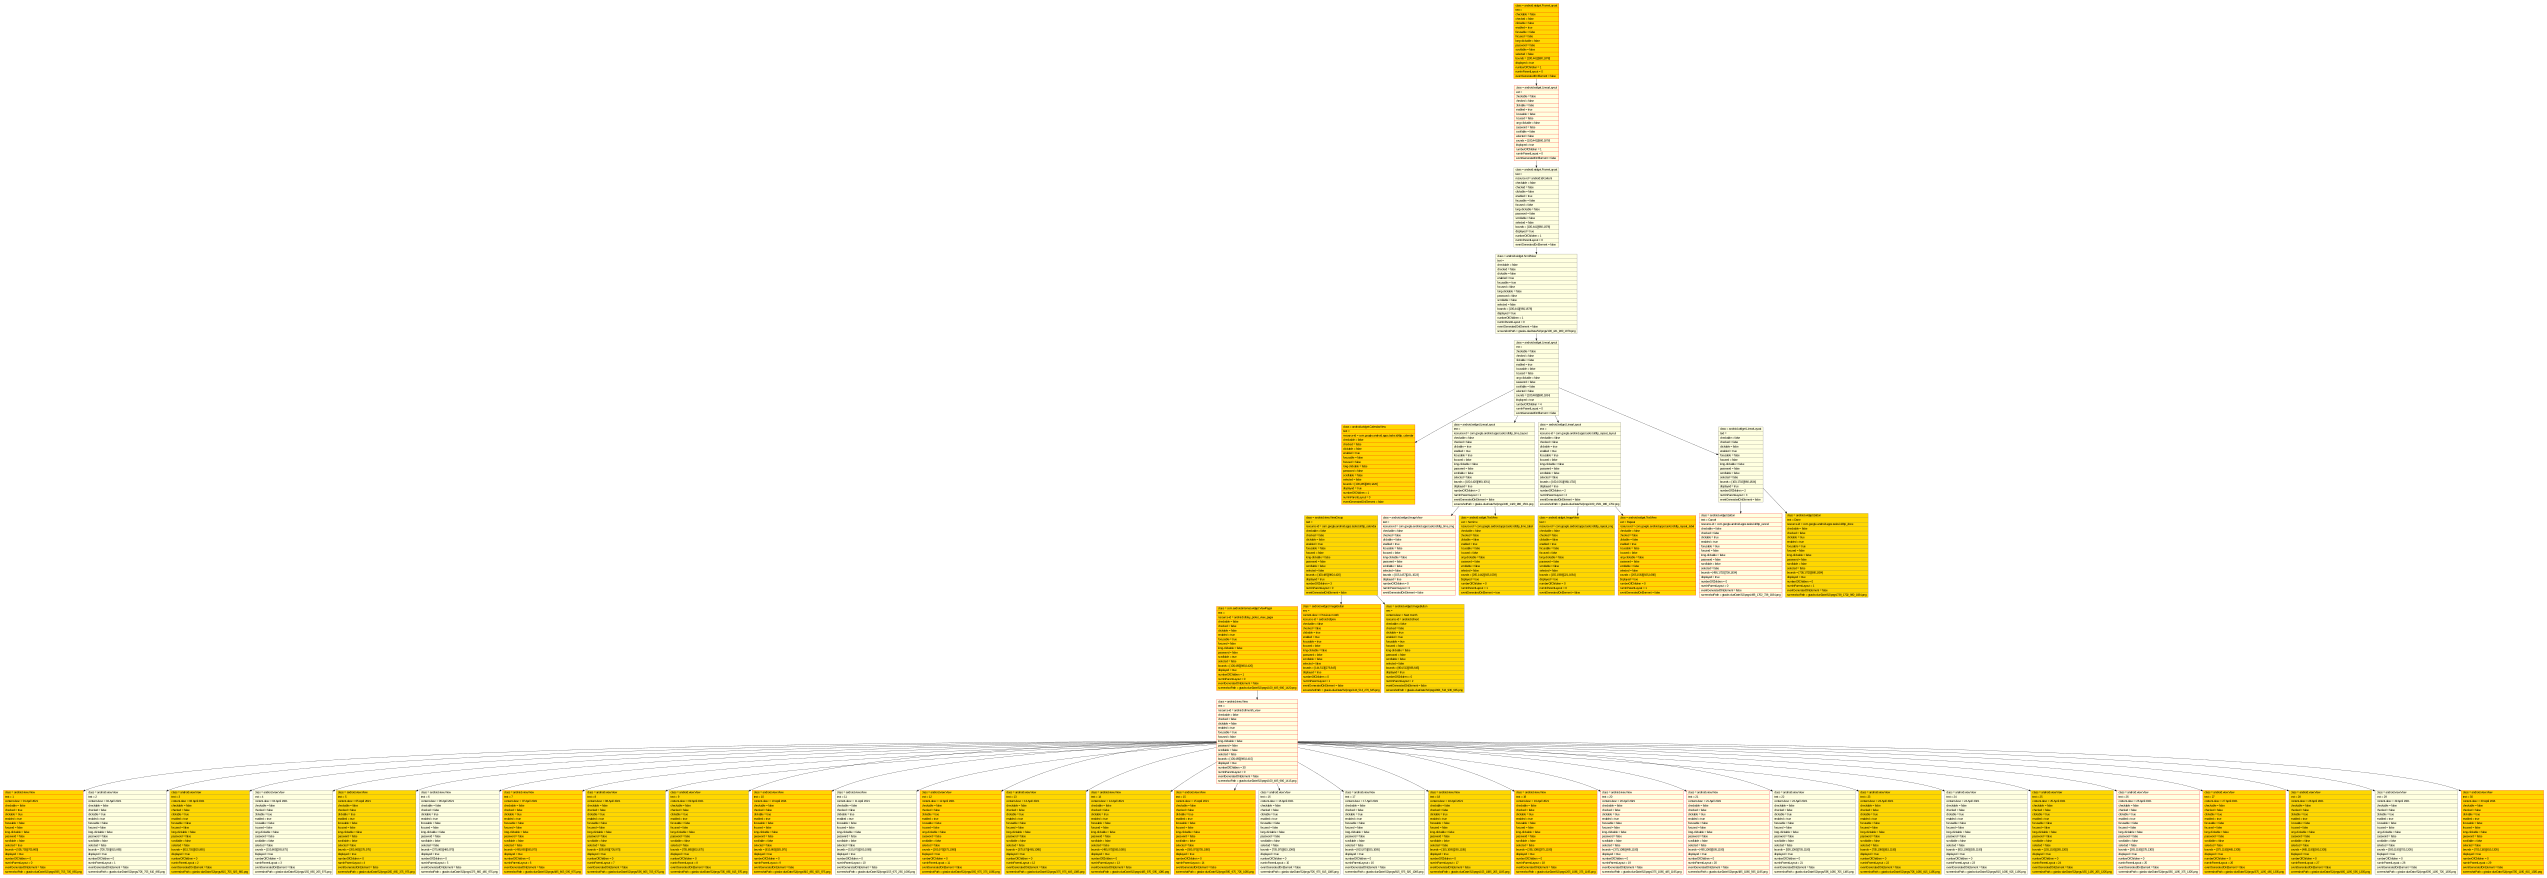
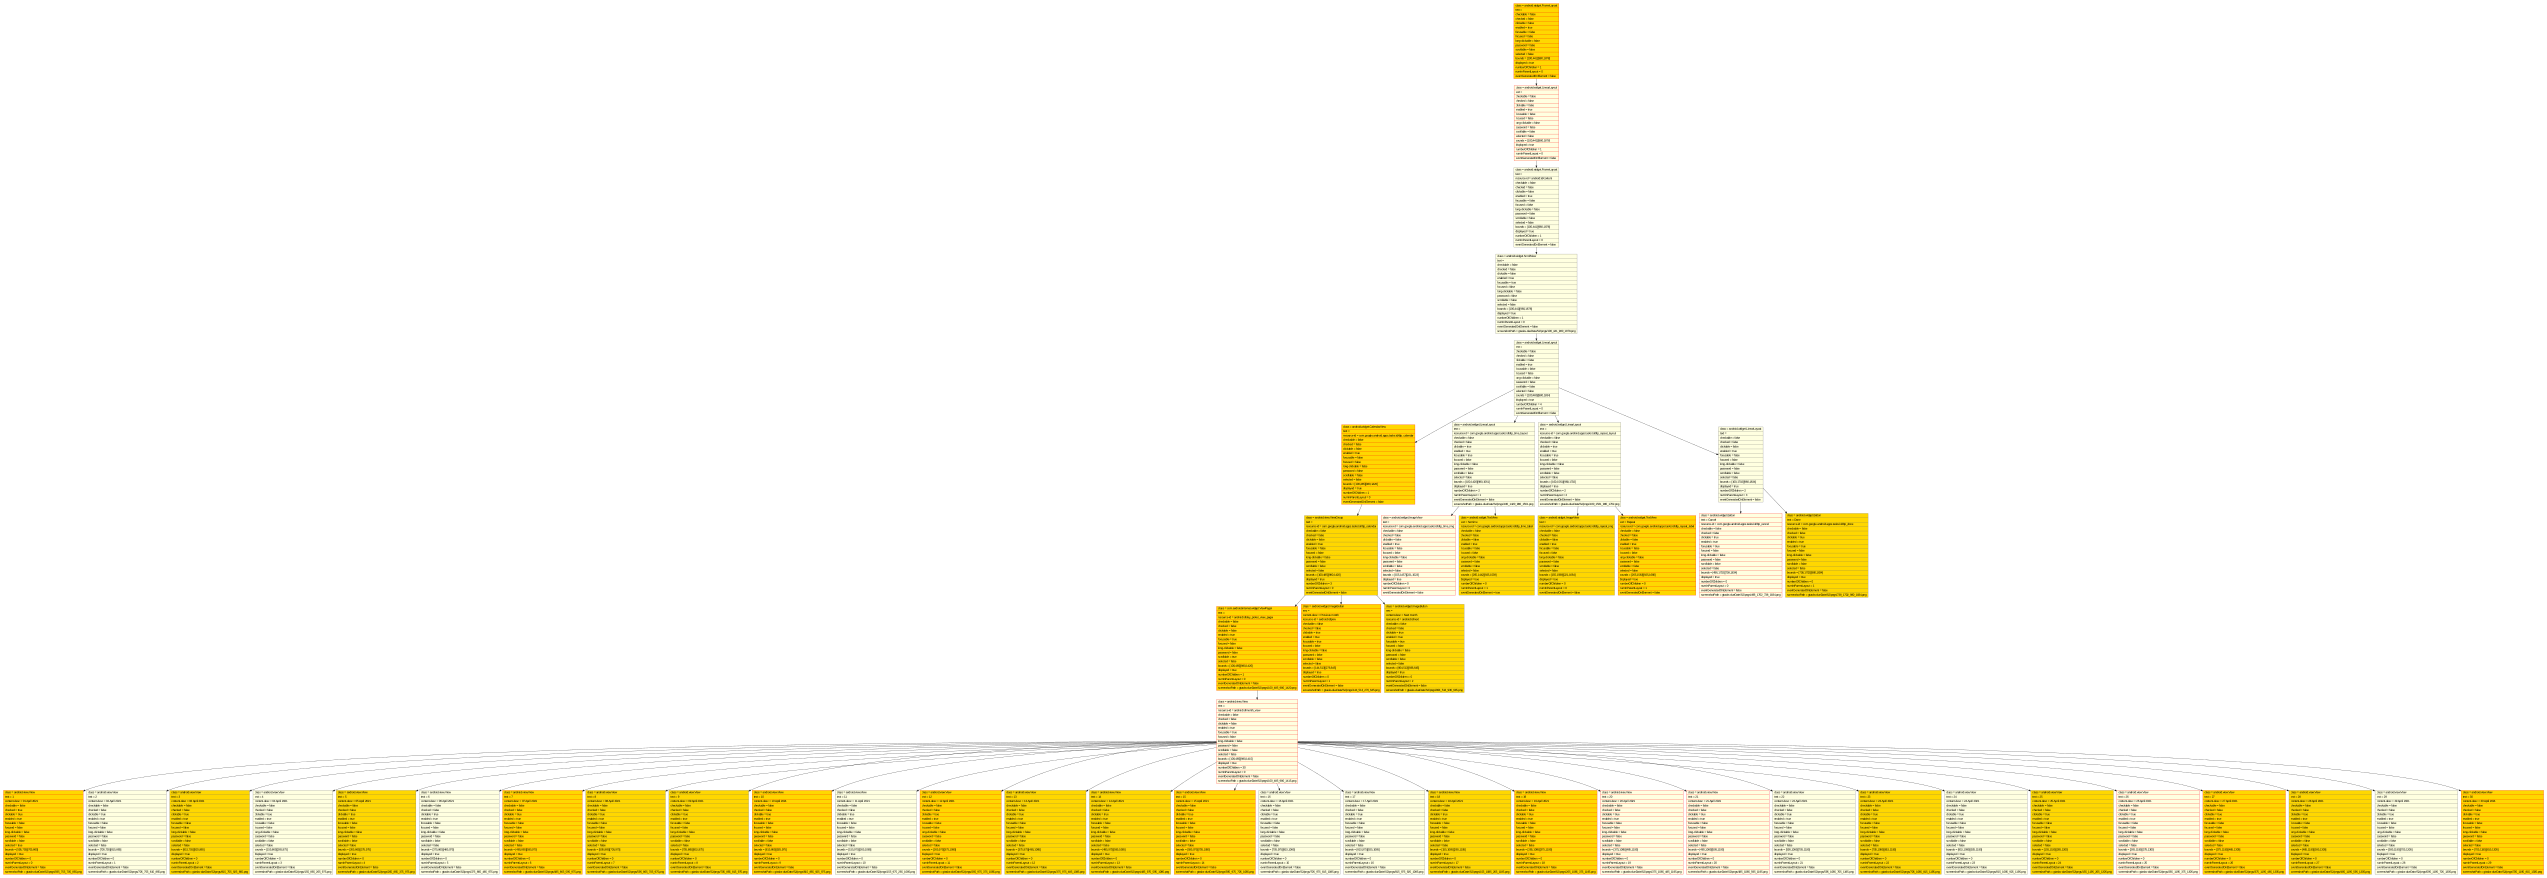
edge "class = android.widget.CalendarView" -> "class = android.view.ViewGroup": added
edge "class = android.view.ViewGroup" -> "class = com.android.internal.widget.ViewPager": added
